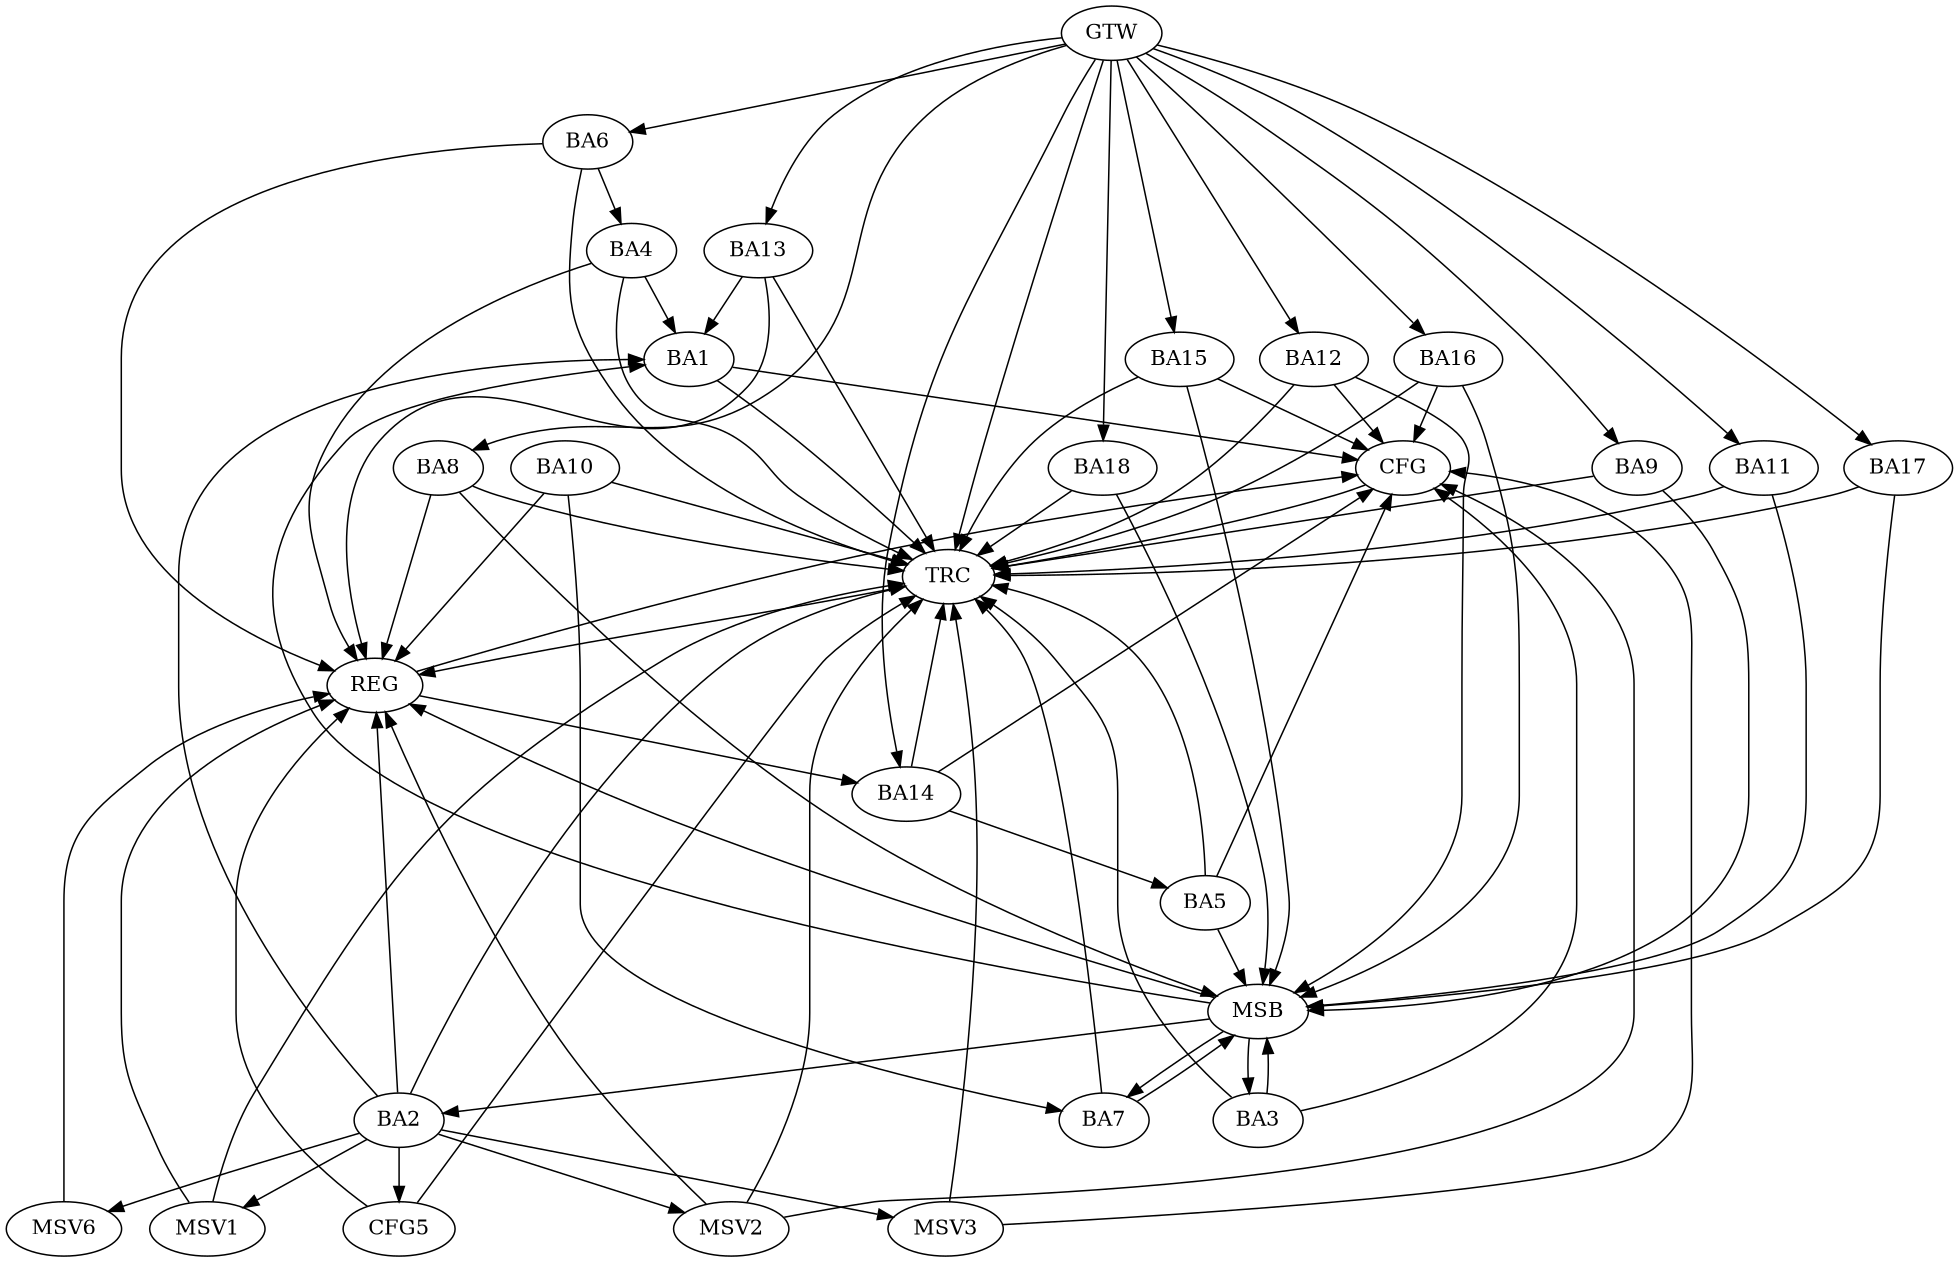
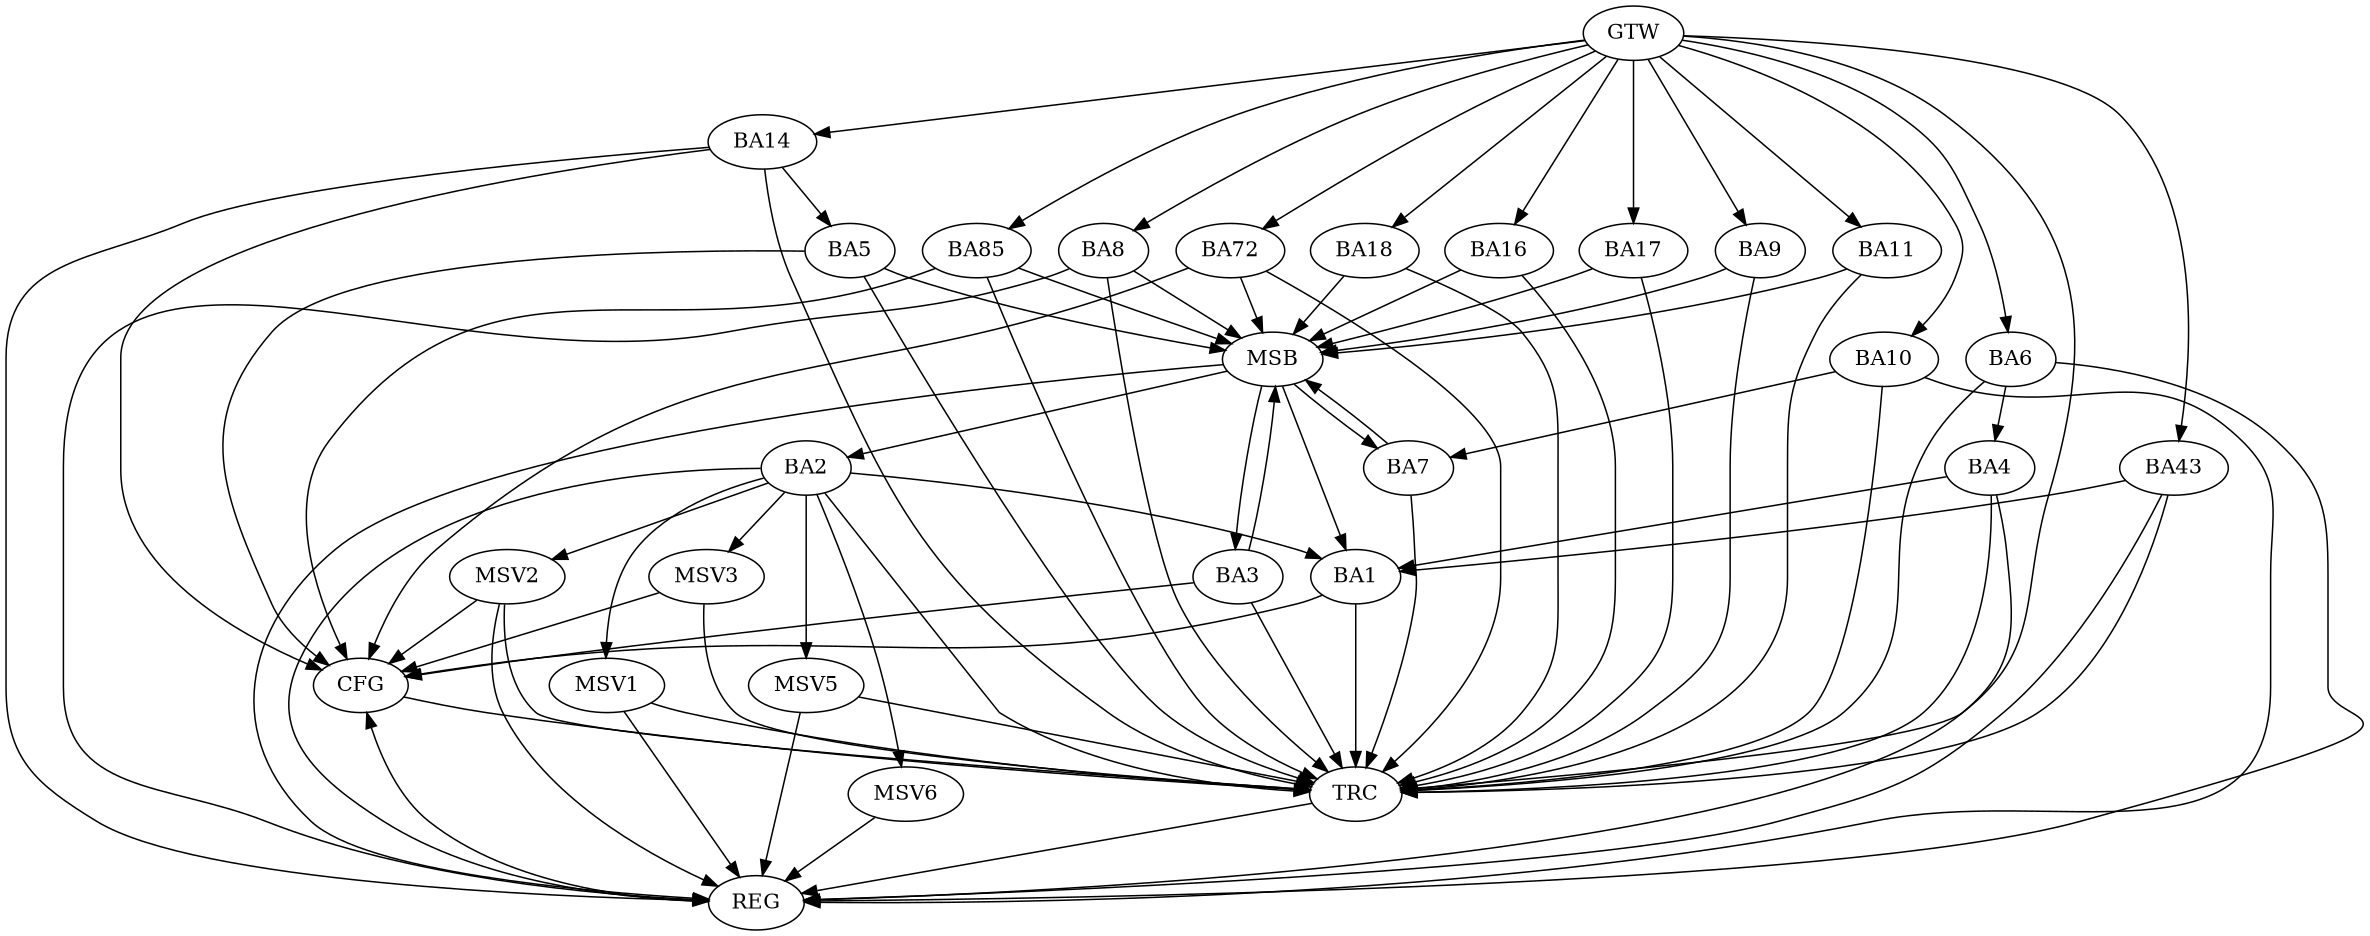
edge "GTW" -> "BA10": added
node "BA13": label "BA13" -> "BA43"
node "BA15": label "BA15" -> "BA85"
node "BA12": label "BA12" -> "BA72"
edge "BA16" -> "CFG": removed
edge "REG" -> "BA14": reversed
node "CFG5": label "CFG5" -> "MSV5"
